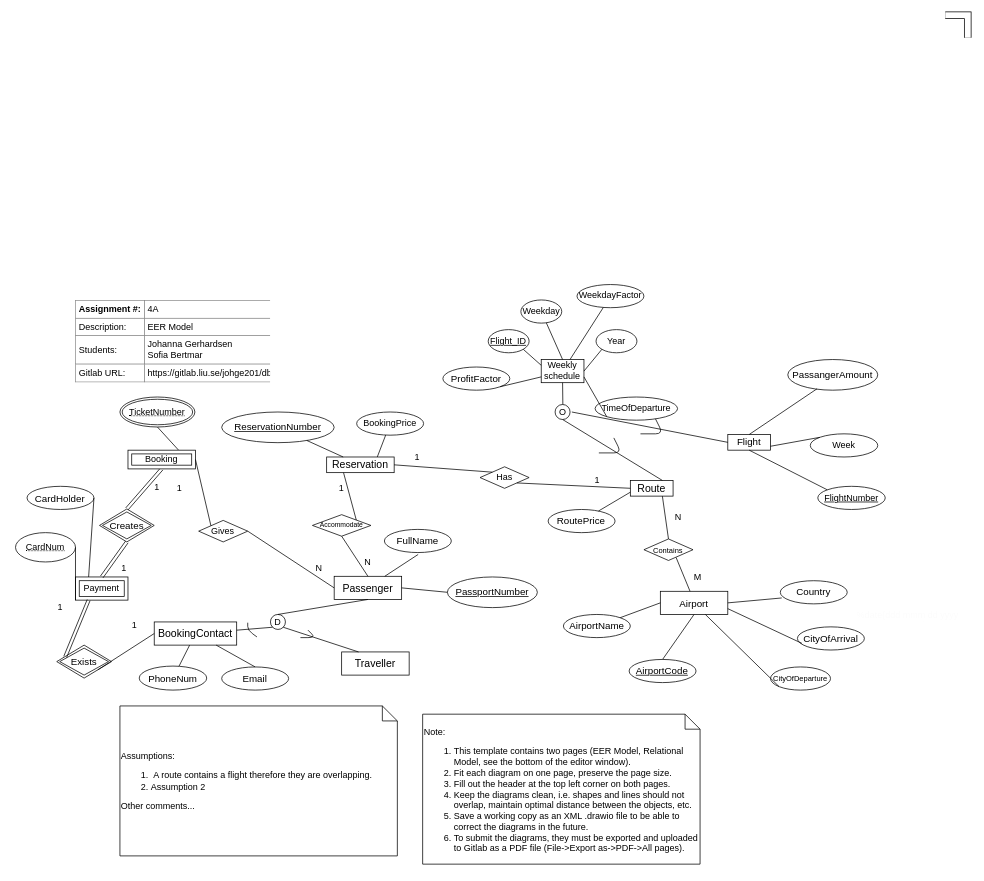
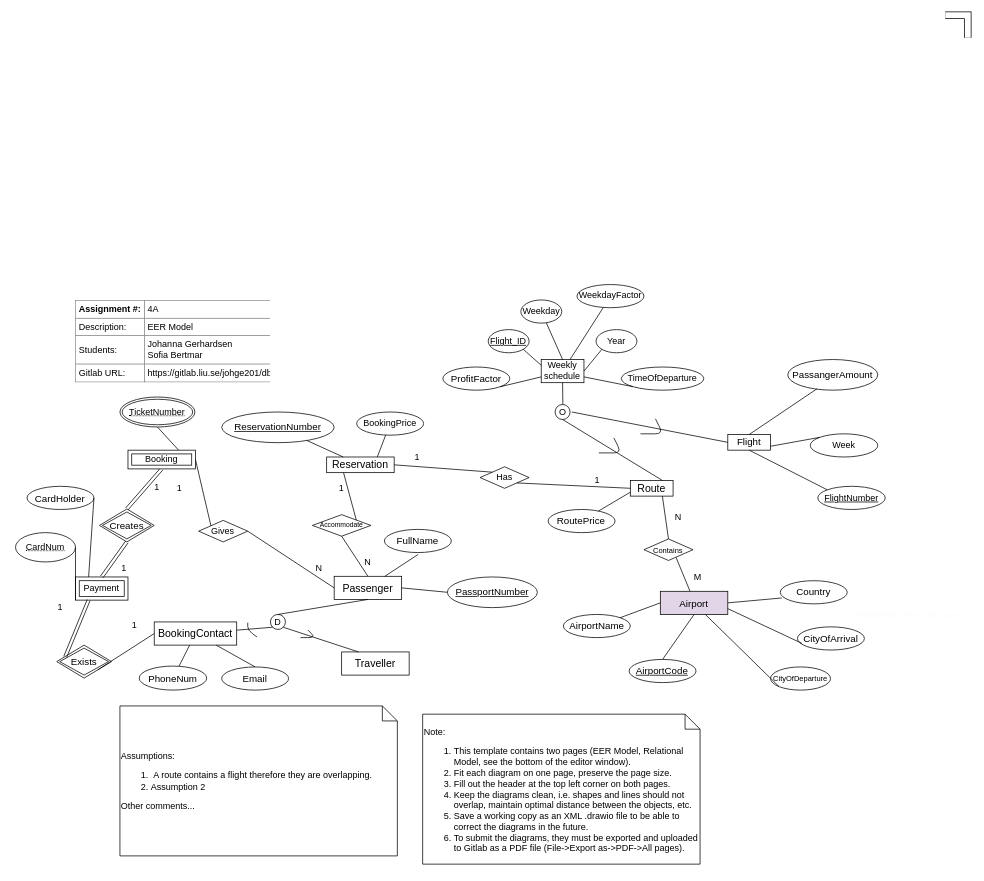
node "TimeOfDeparture": moved (636, 409) -> (663, 379)
node "Airport": fillcolor #ffffff -> #e1d5e7
